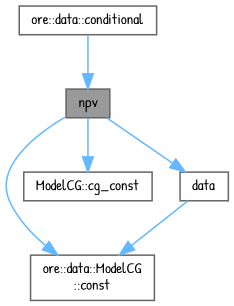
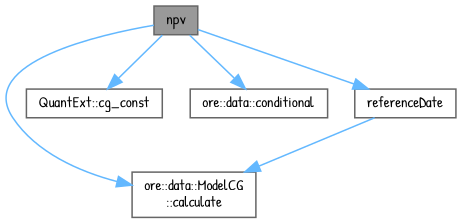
edge "ore::data::conditional" -> "npv": reversed
node "ModelCG::cg_const": label "ModelCG::cg_const" -> "QuantExt::cg_const"
node "data": label "data" -> "referenceDate"
node "ore::data::ModelCG ::const": label "ore::data::ModelCG ::const" -> "ore::data::ModelCG ::calculate"
